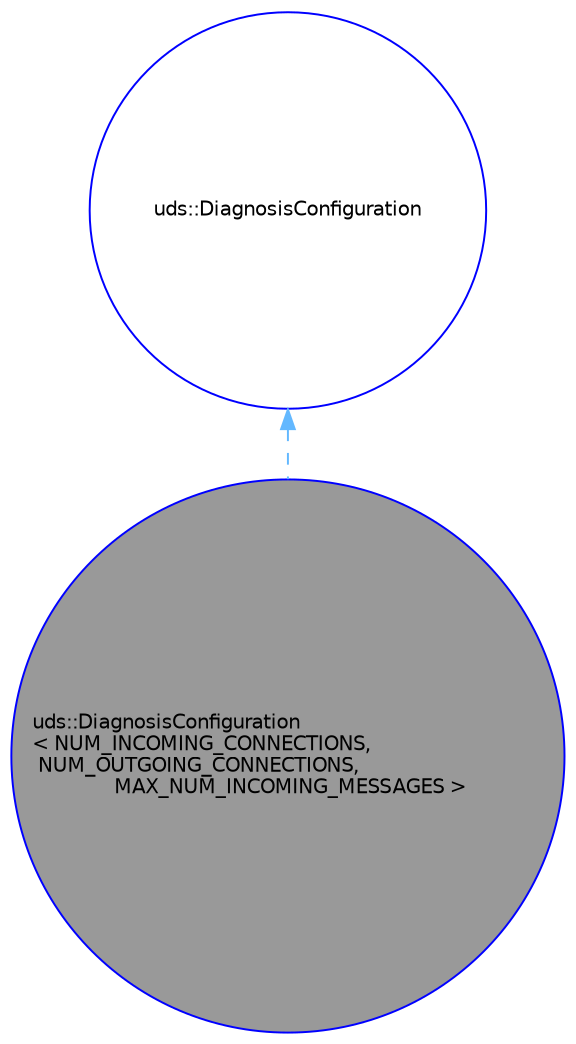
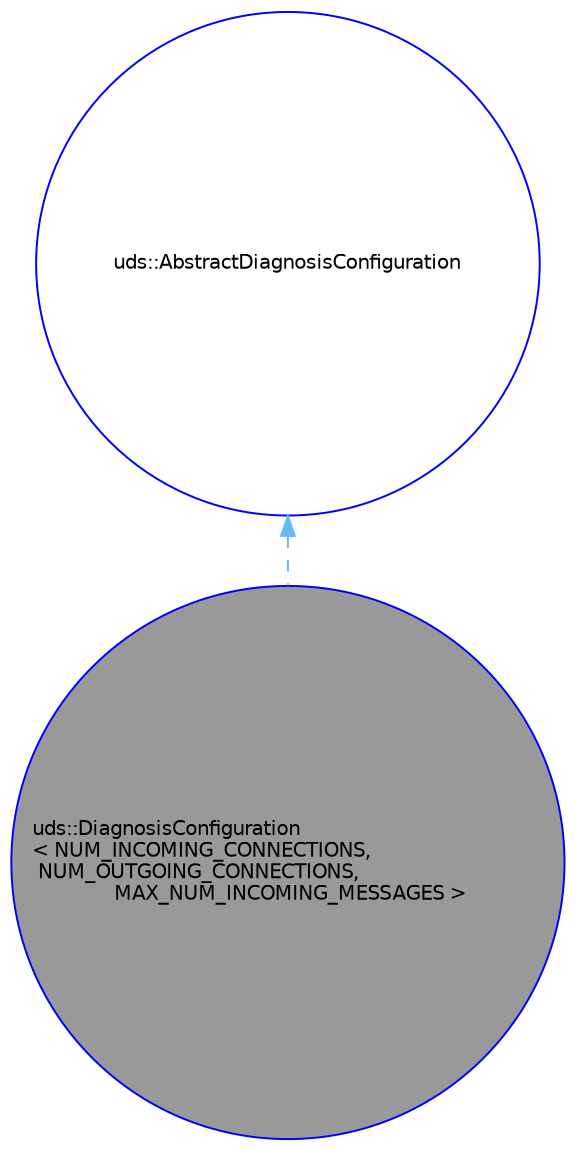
node "uds::DiagnosisConfiguration": label "uds::DiagnosisConfiguration" -> "uds::AbstractDiagnosisConfiguration"
